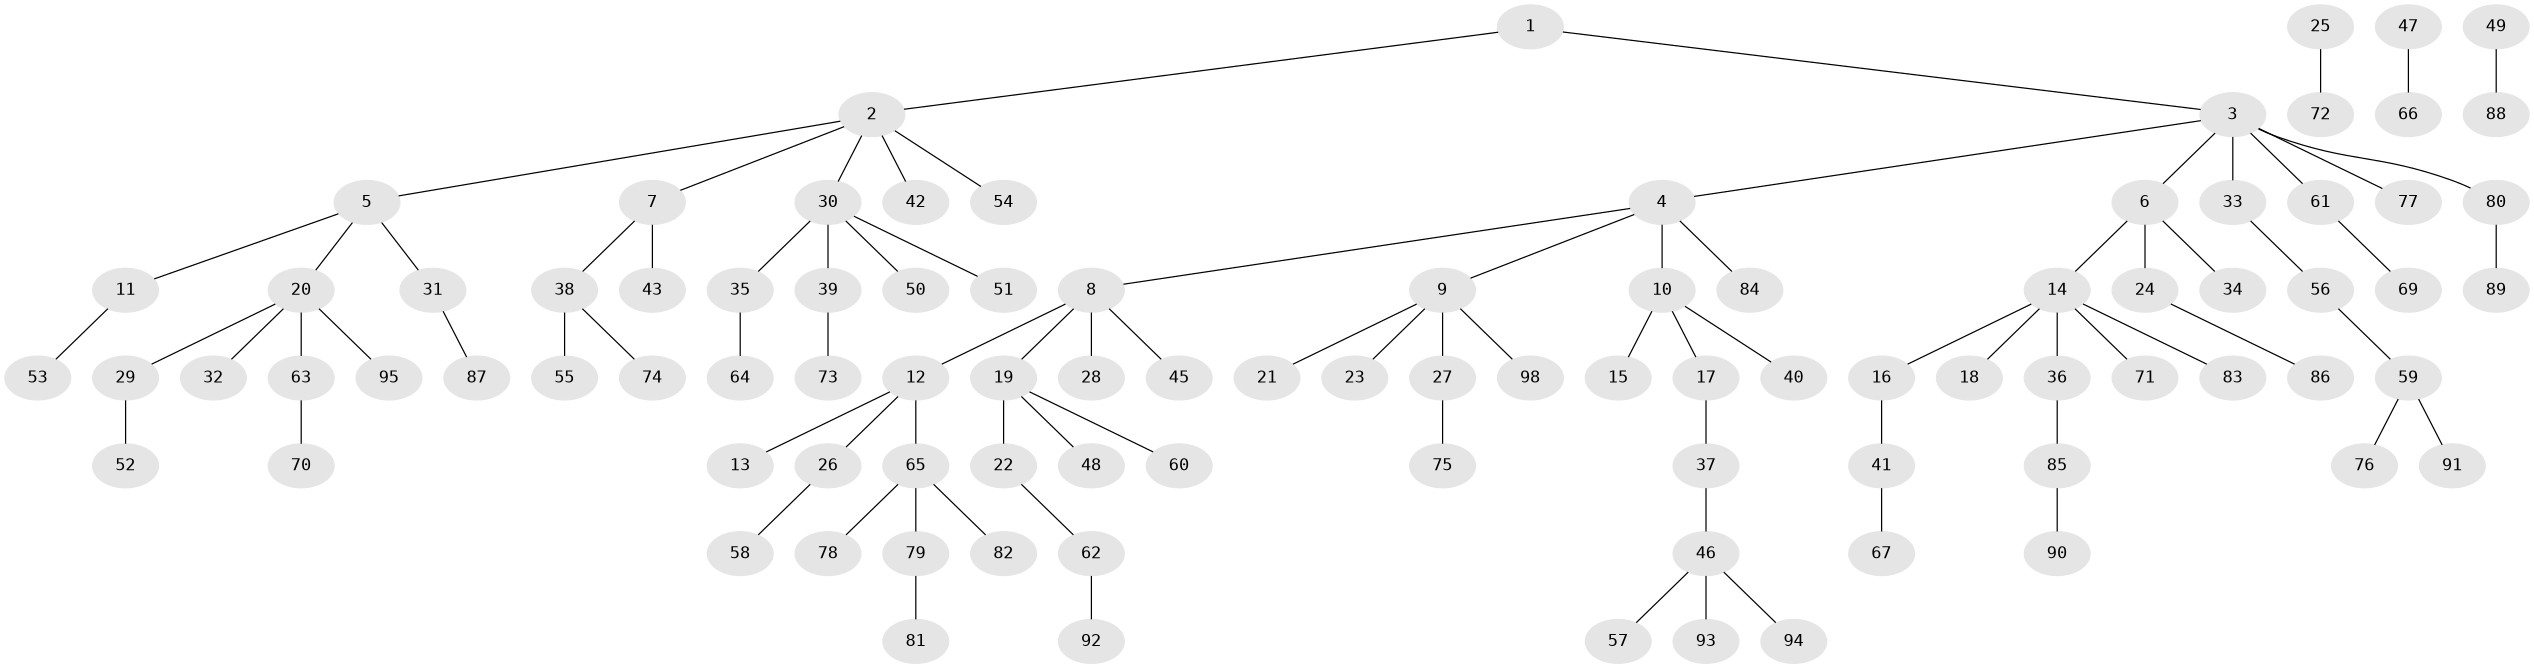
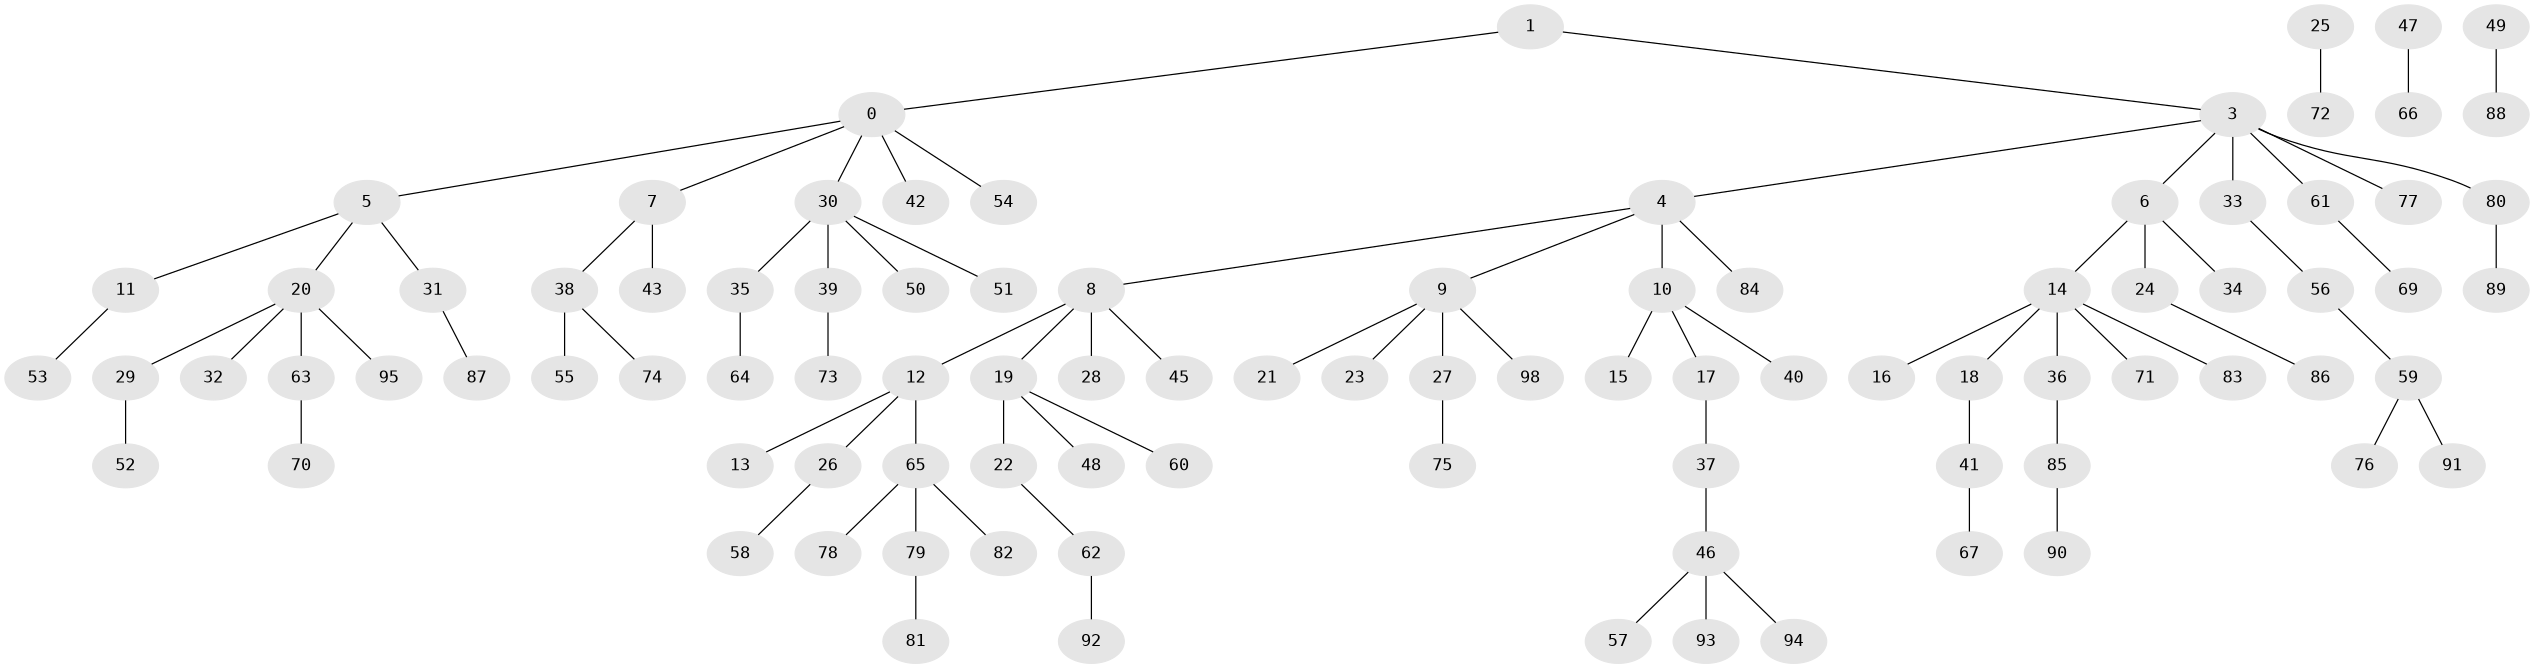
node "2": label "2" -> "0"
edge "16" -- "41": now "18" -- "41"
